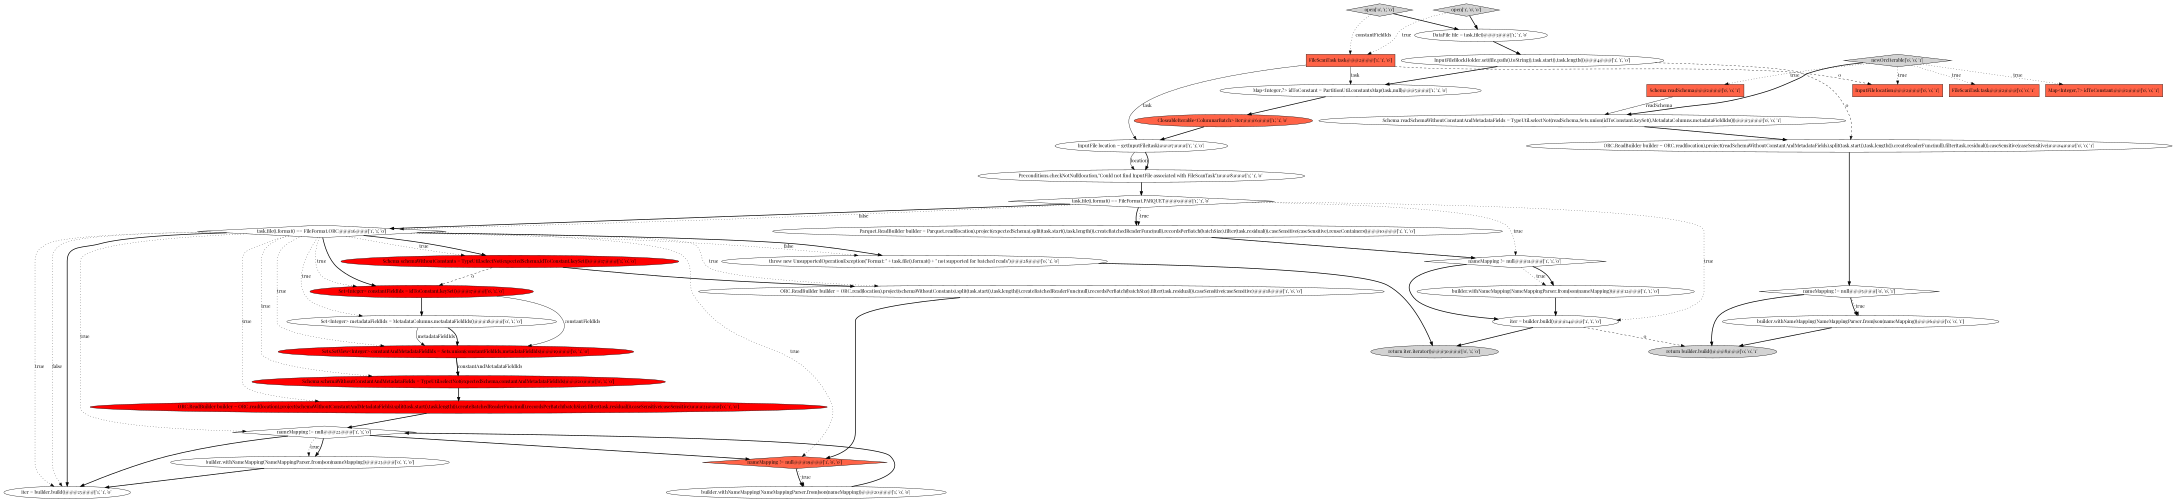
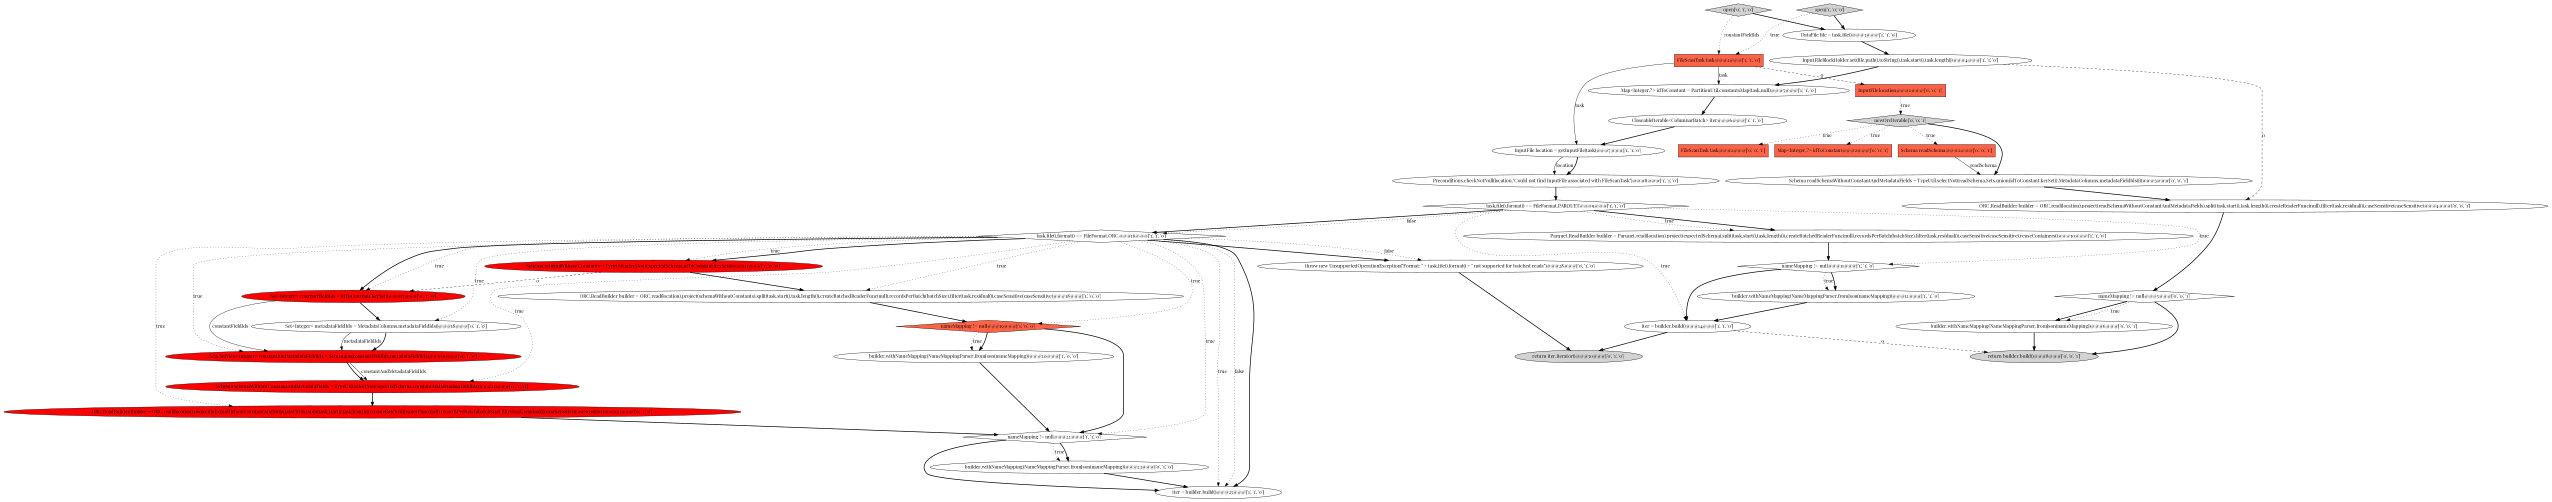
edge "newOrcIterable['0', '0', '1']" -> "InputFile location@@@2@@@['0', '0', '1']": reversed
node "CloseableIterable<ColumnarBatch> iter@@@6@@@['1', '1', '0']": fillcolor tomato -> white
edge "nameMapping != null@@@22@@@['1', '1', '0']" -> "nameMapping != null@@@19@@@['1', '0', '0']": reversed
